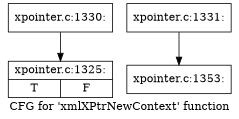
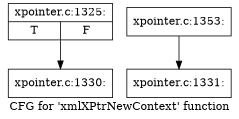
edge "xpointer.c:1330:" -> "xpointer.c:1325:": reversed
edge "xpointer.c:1331:" -> "xpointer.c:1353:": reversed
